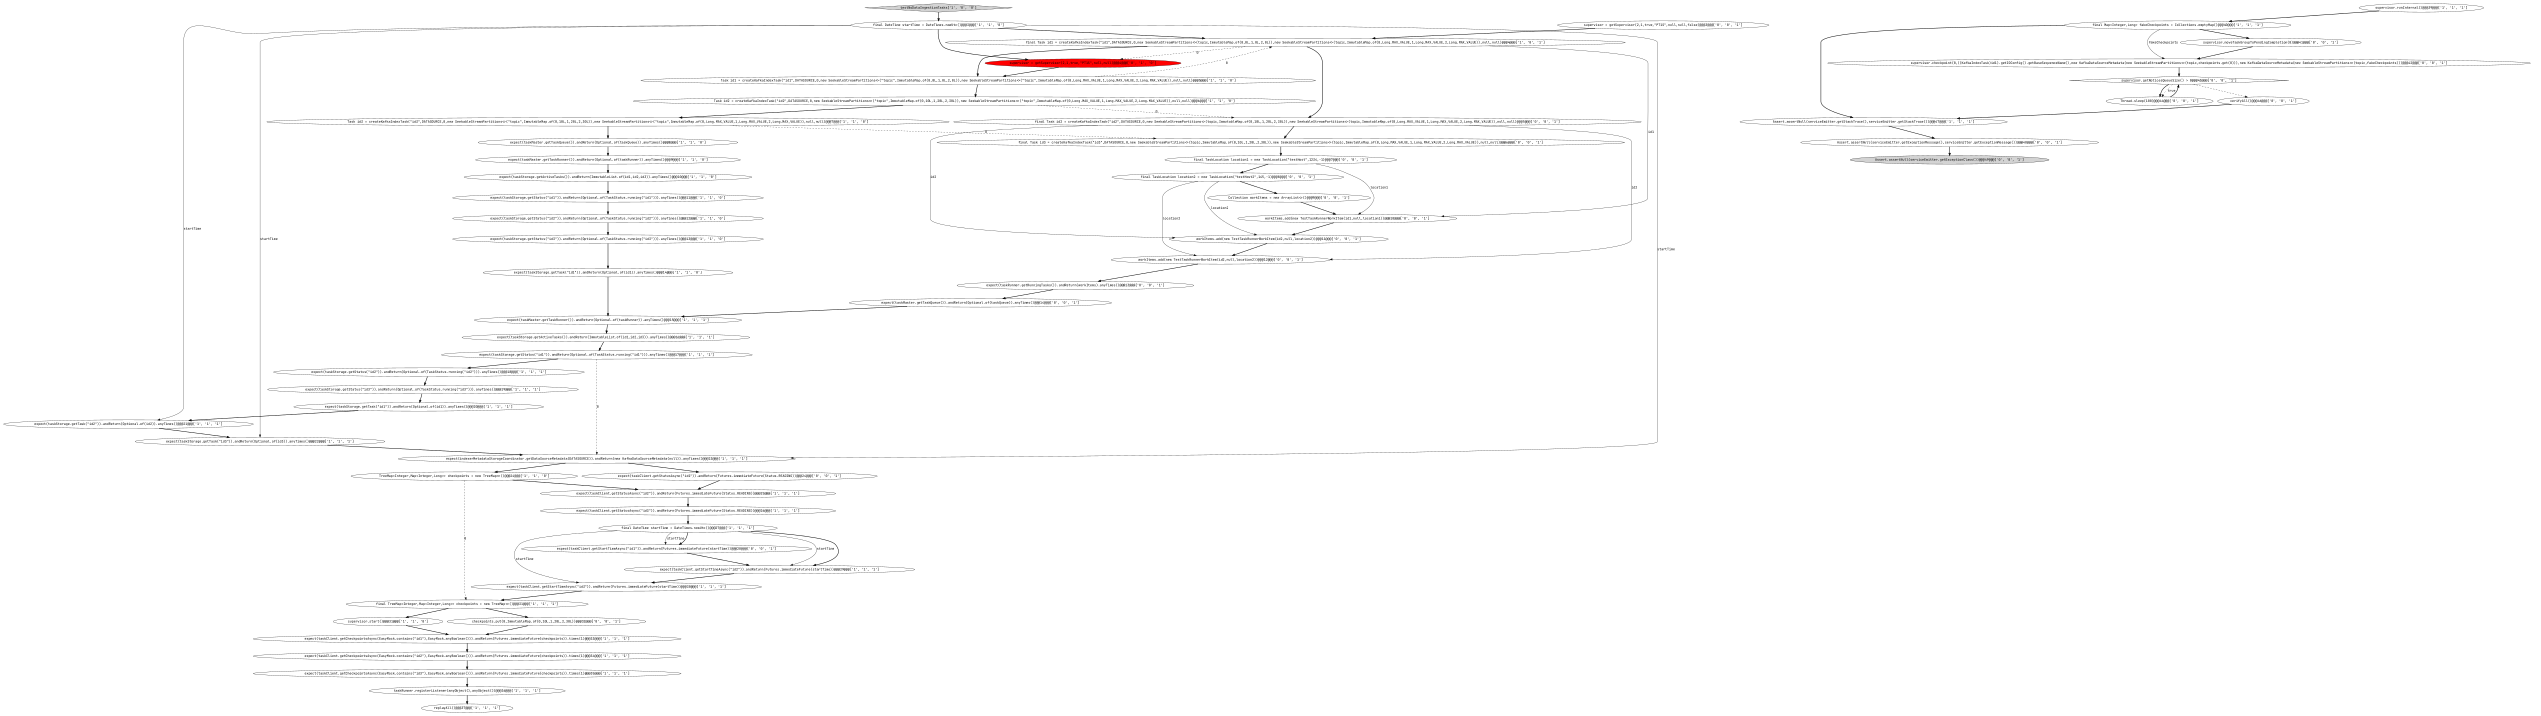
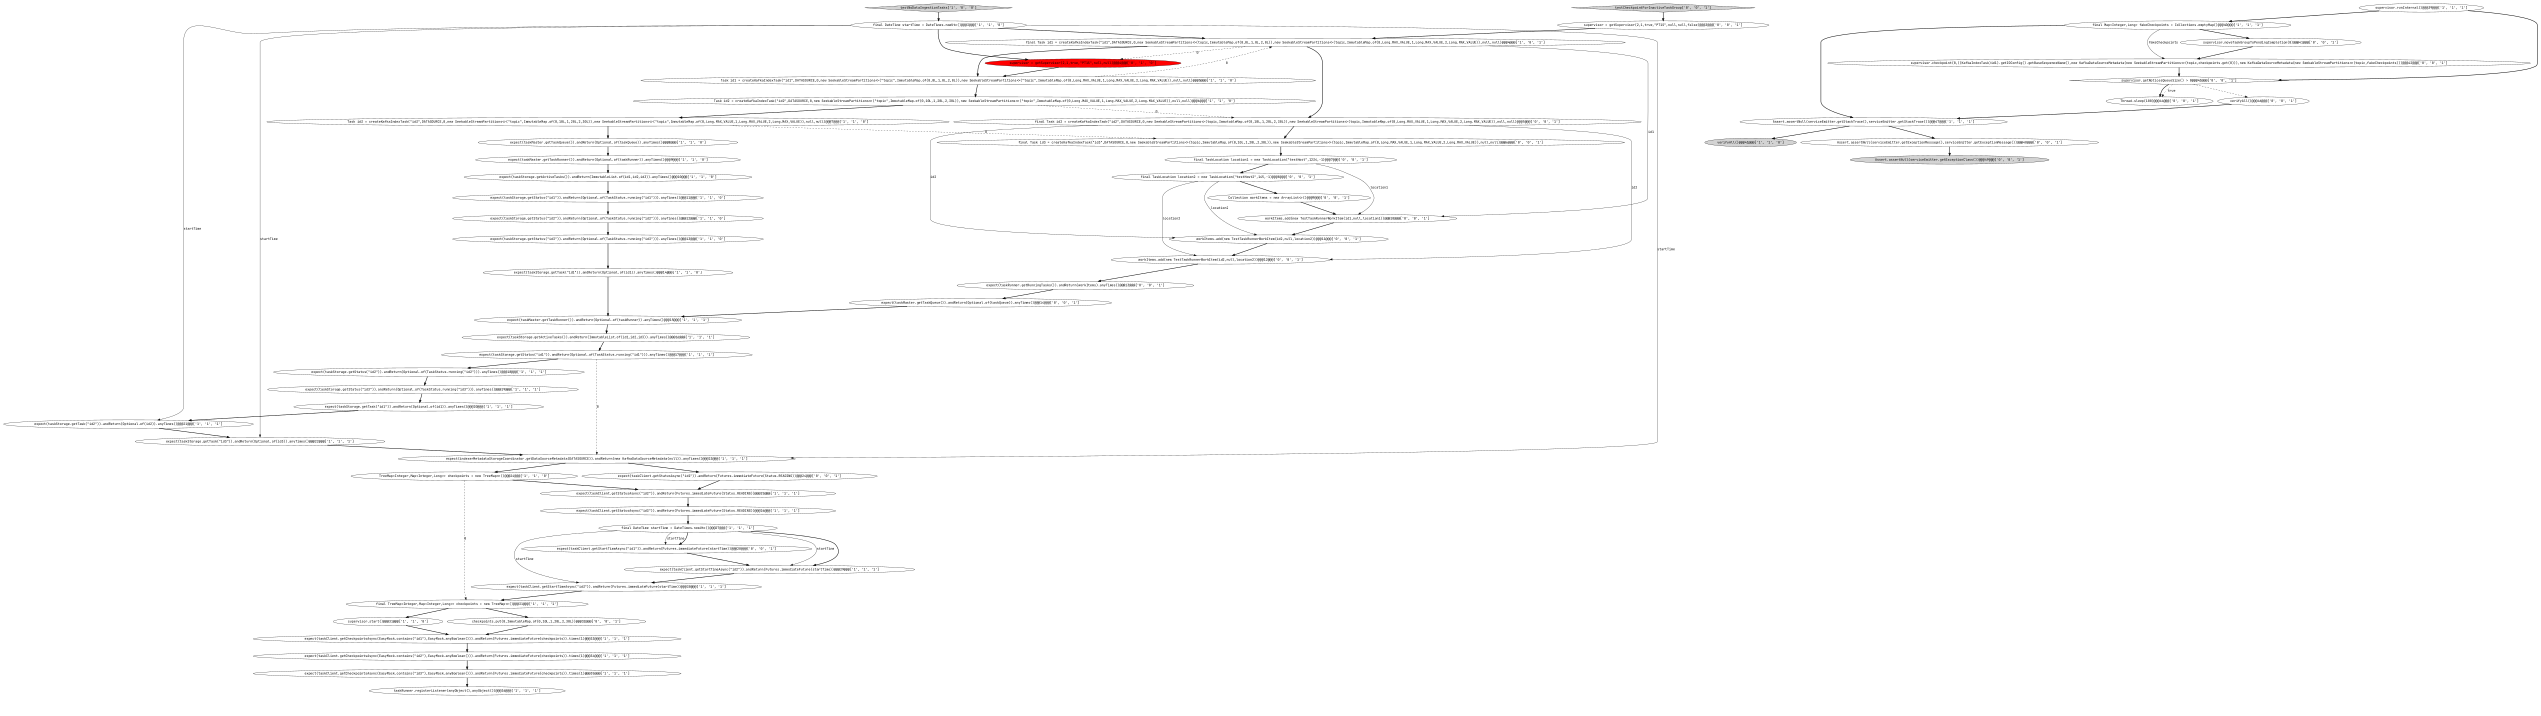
node "testCheckpointForInactiveTaskGroup['0', '0', '1']": added
edge "Thread.sleep(100)@@@44@@@['0', '0', '1']" -> "supervisor.getNoticesQueueSize() > 0@@@43@@@['0', '0', '1']": now "supervisor.runInternal()@@@39@@@['1', '1', '1']" -> "supervisor.getNoticesQueueSize() > 0@@@43@@@['0', '0', '1']"
node "verifyAll()@@@41@@@['1', '1', '0']": added
node "replayAll()@@@37@@@['1', '1', '1']": removed
